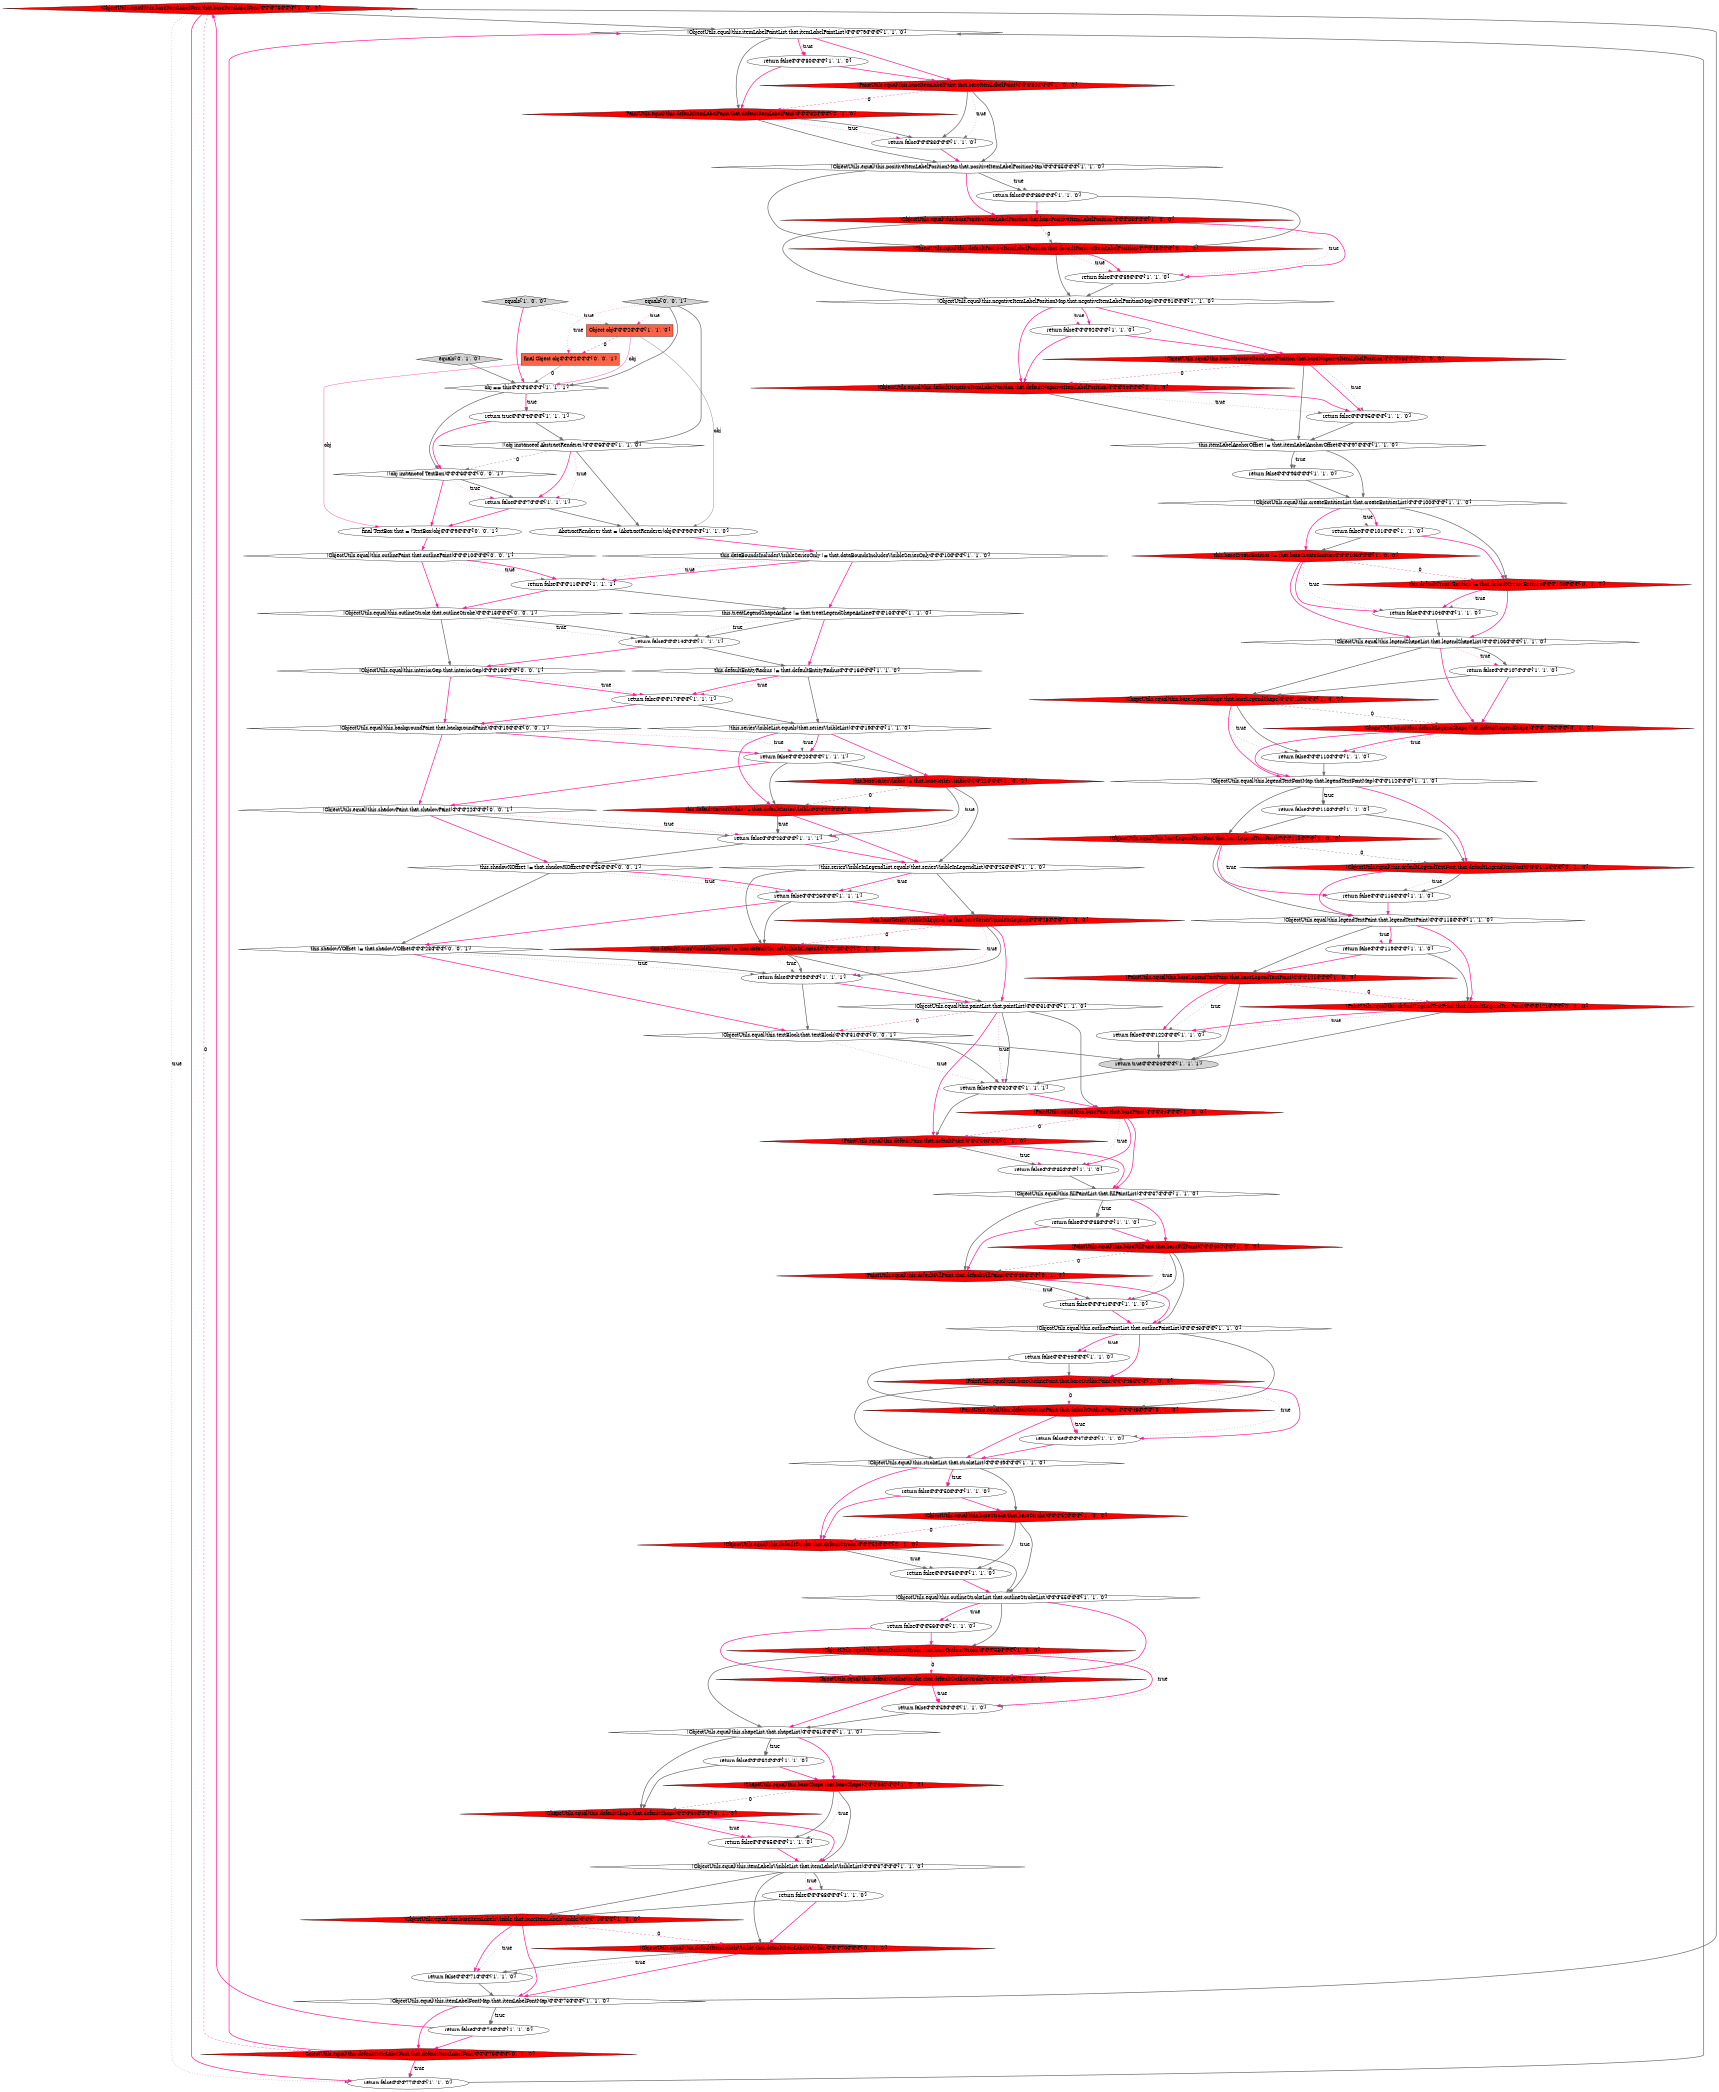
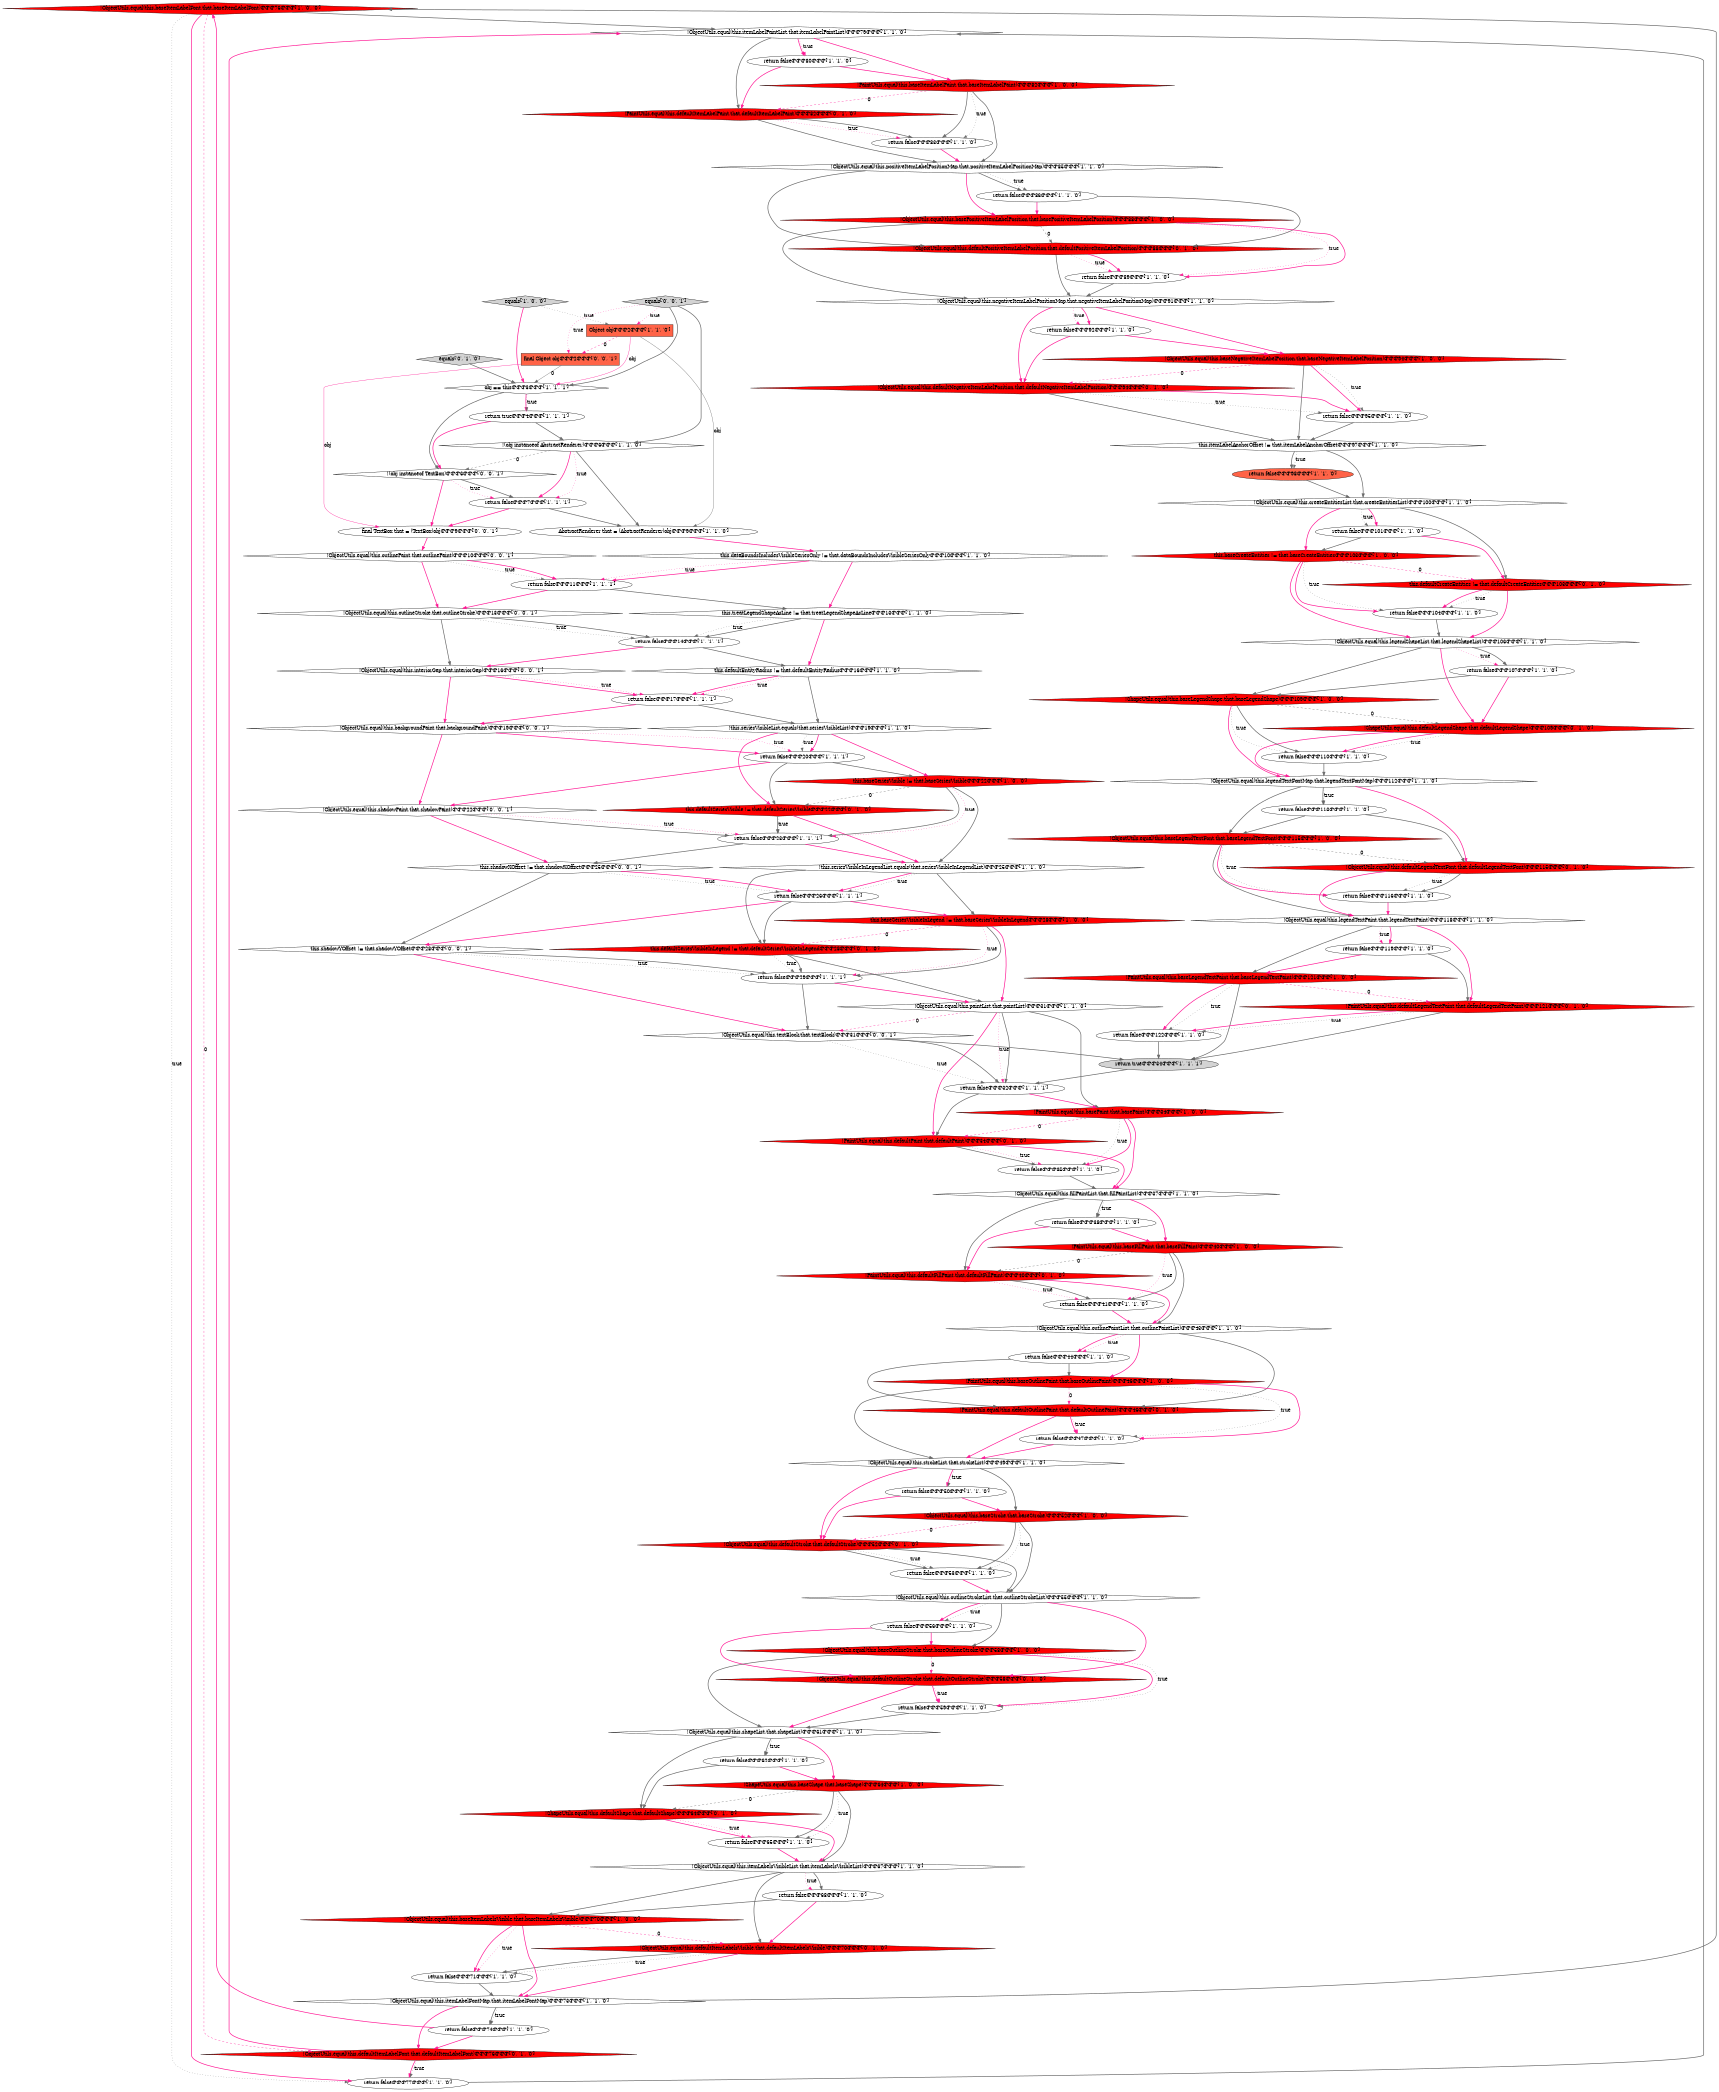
node "return false@@@98@@@['1', '1', '0']": fillcolor white -> tomato
